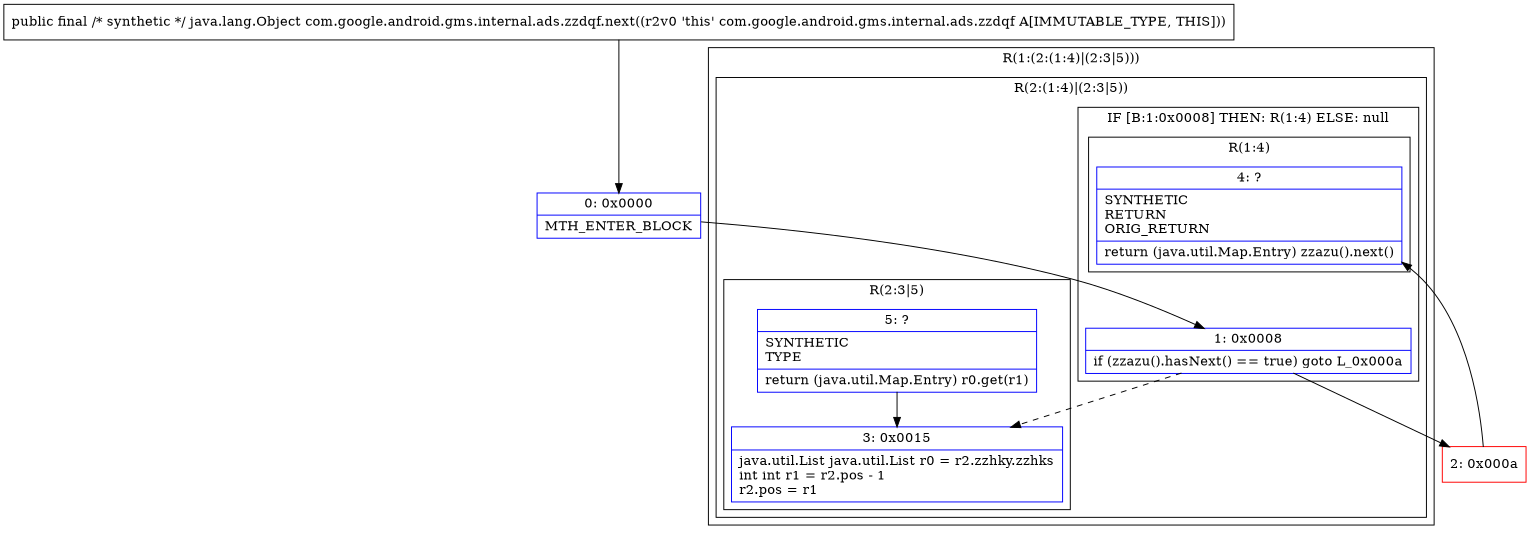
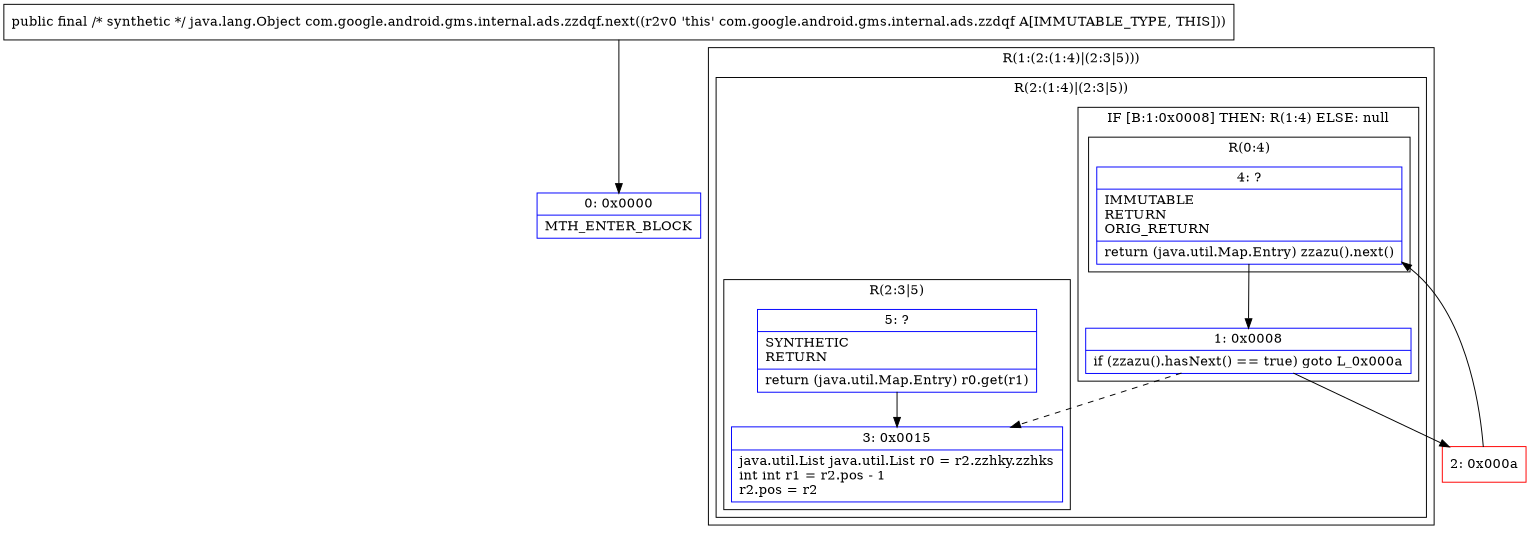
cluster "R(1:4)": label "R(1:4)" -> "R(0:4)"
node "4: ?": text "SYNTHETIC" -> "IMMUTABLE"
edge "0: 0x0000" -> "1: 0x0008": now "4: ?" -> "1: 0x0008"
node "5: ?": text "TYPE" -> "RETURN"
node "3: 0x0015": text "r2.pos = r1" -> "r2.pos = r2"
